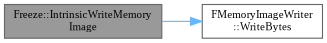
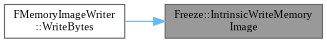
edge "Freeze::IntrinsicWriteMemory Image" -> "FMemoryImageWriter ::WriteBytes": reversed
